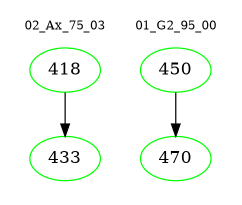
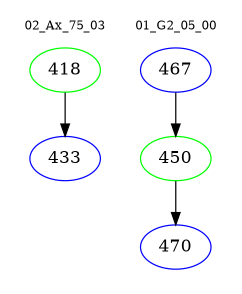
cluster "01_G2_95_00": label "01_G2_95_00" -> "01_G2_05_00"
node "467": added
node "433": color green -> blue
node "470": color green -> blue
